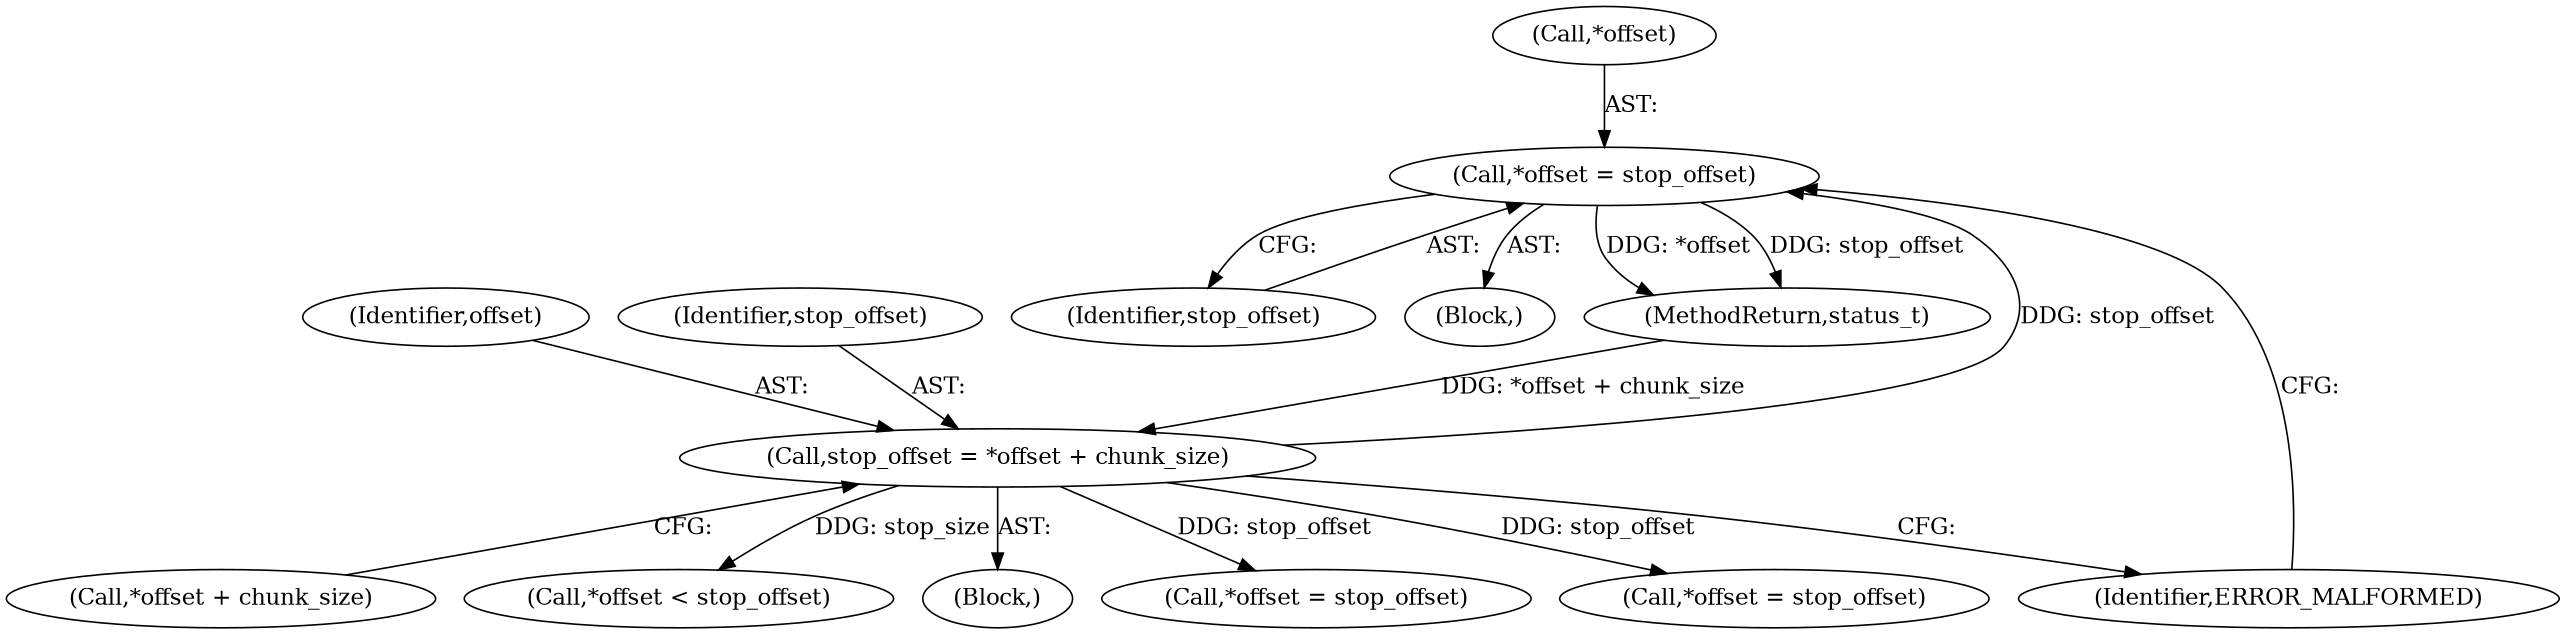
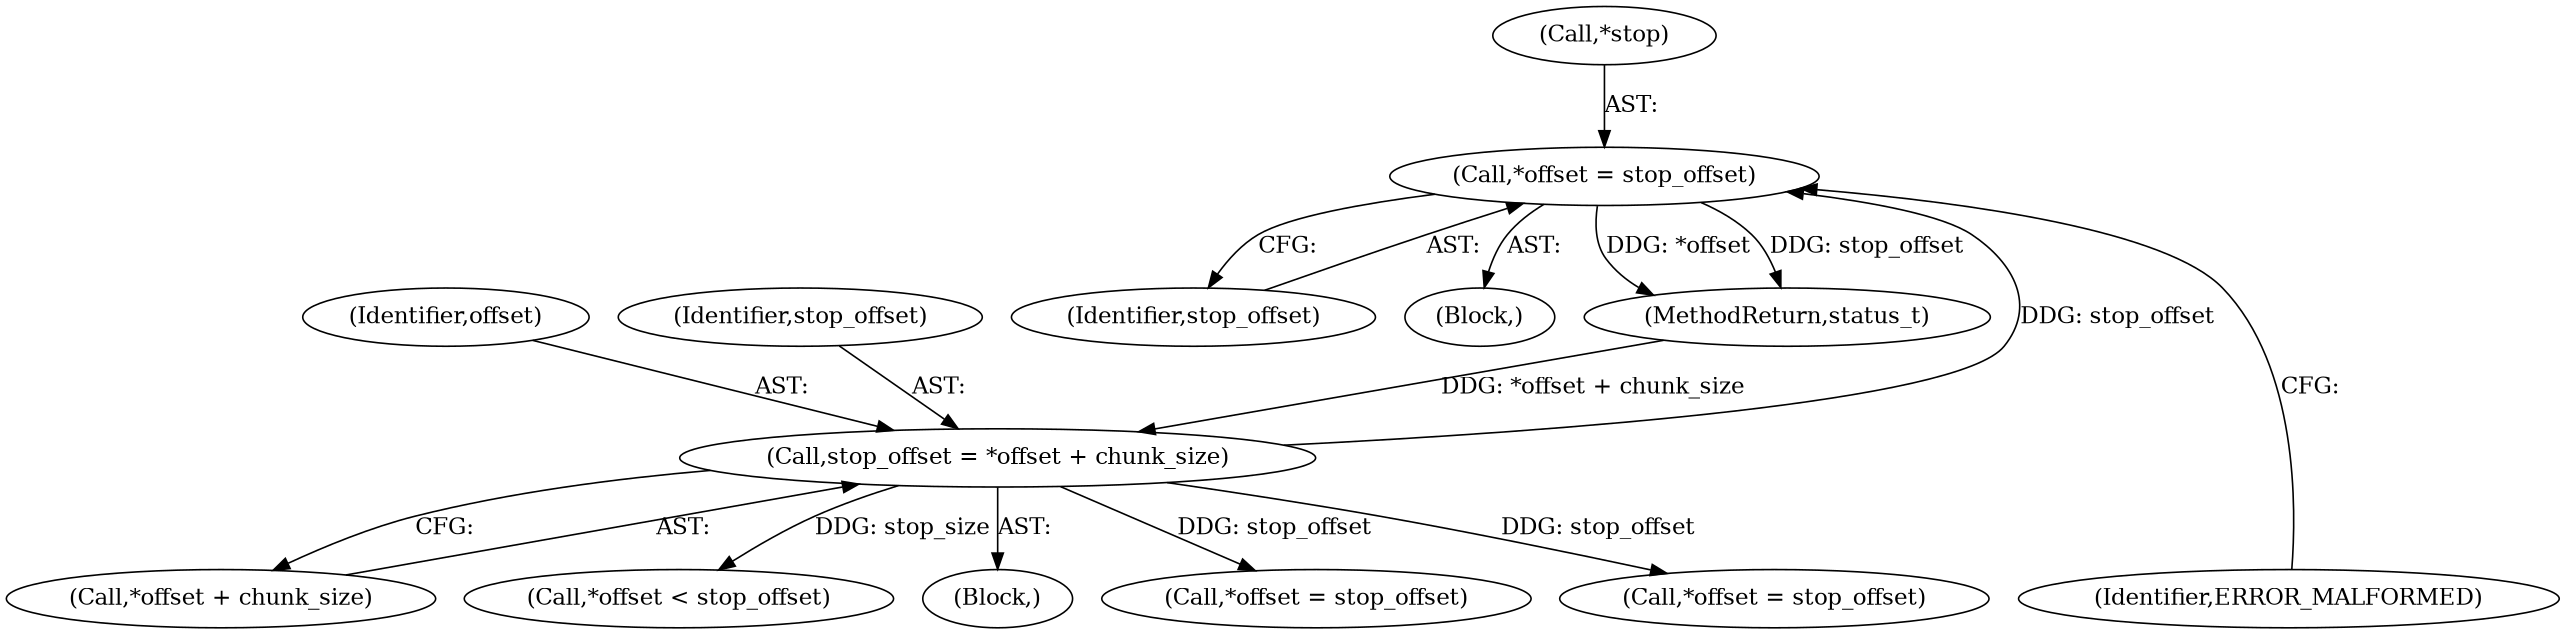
node "(Call,*offset)": label "(Call,*offset)" -> "(Call,*stop)"
edge "(Call,stop_offset = *offset + chunk_size)" -> "(Identifier,ERROR_MALFORMED)": now "(Call,stop_offset = *offset + chunk_size)" -> "(Call,*offset + chunk_size)"
edge "(Call,*offset + chunk_size)" -> "(Call,stop_offset = *offset + chunk_size)": label "CFG: " -> "AST: "
